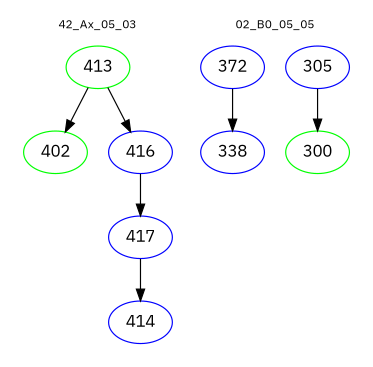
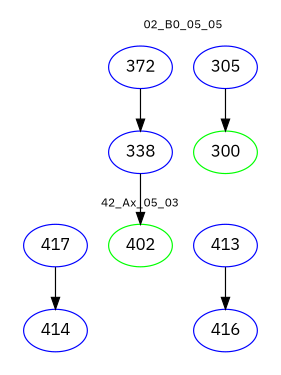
node "413": color green -> blue
edge "413" -> "402": now "338" -> "402"
edge "416" -> "417": removed
